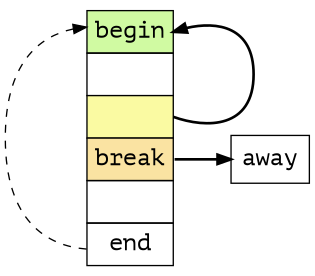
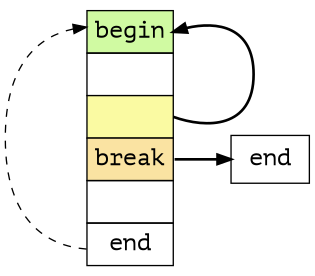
node "away": label "away" -> "end"
